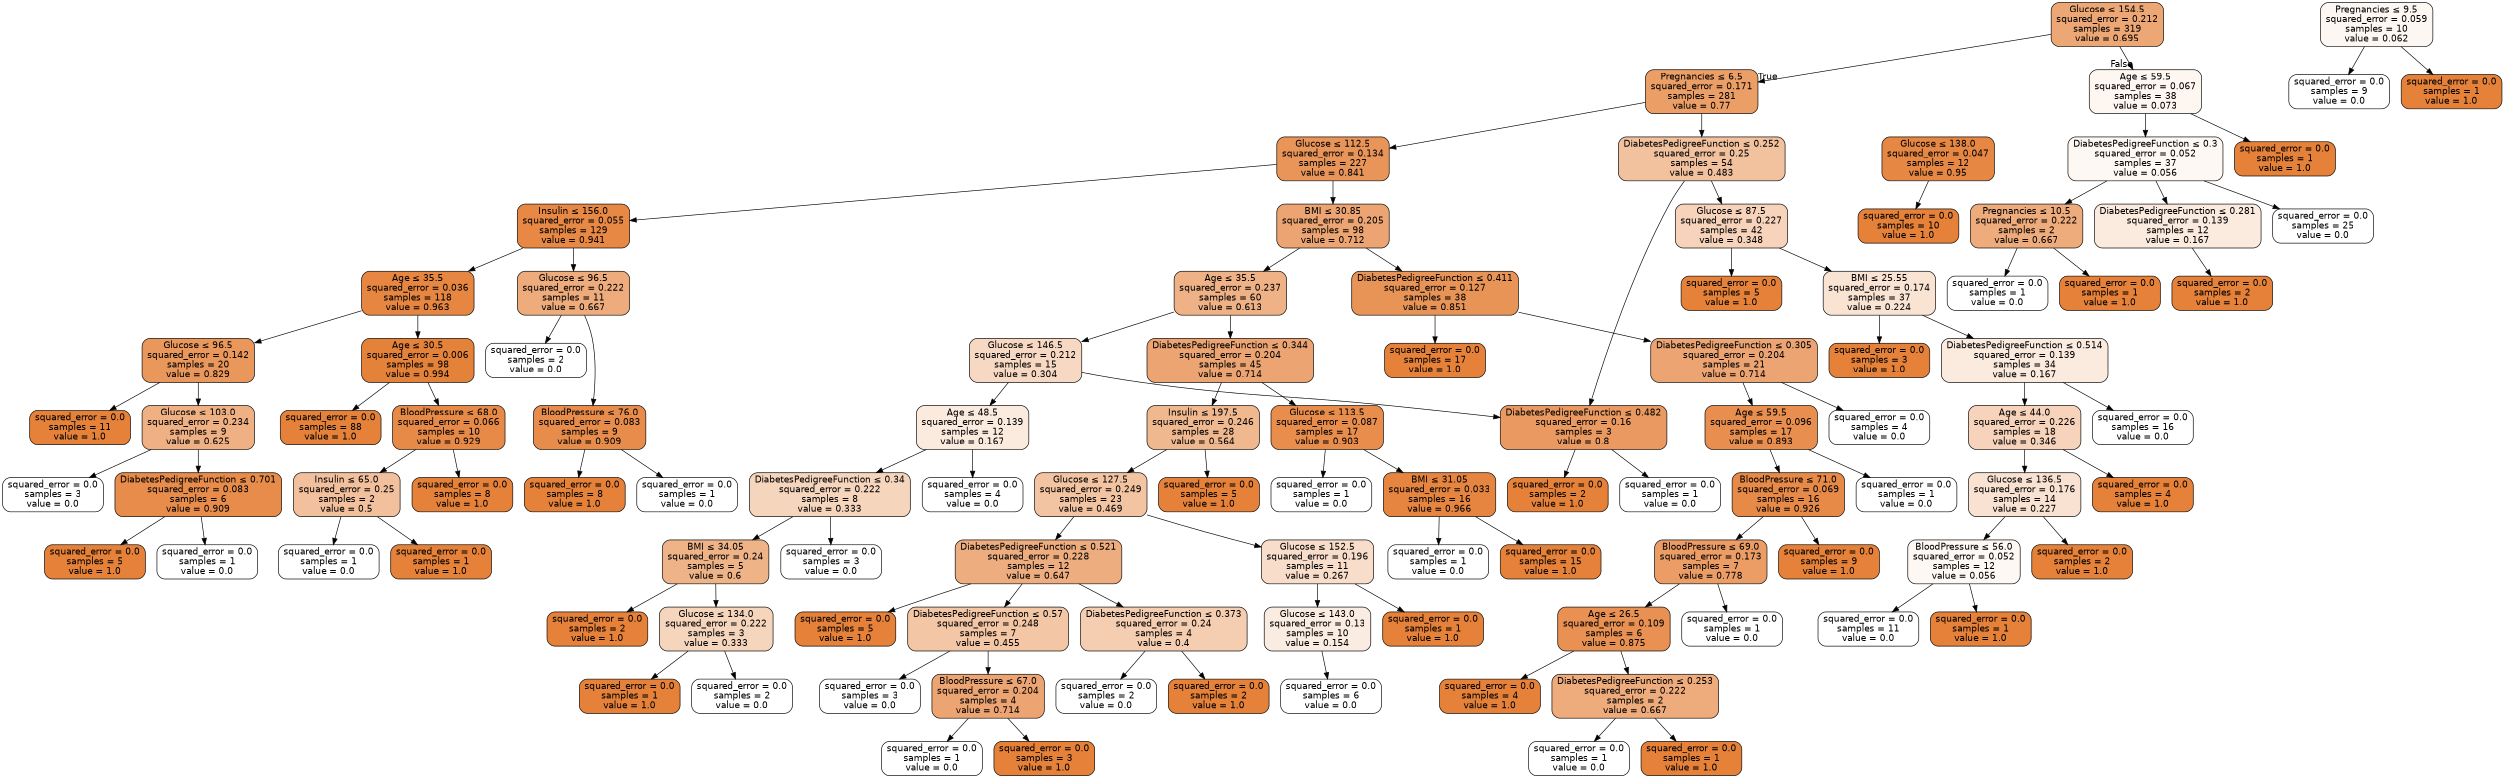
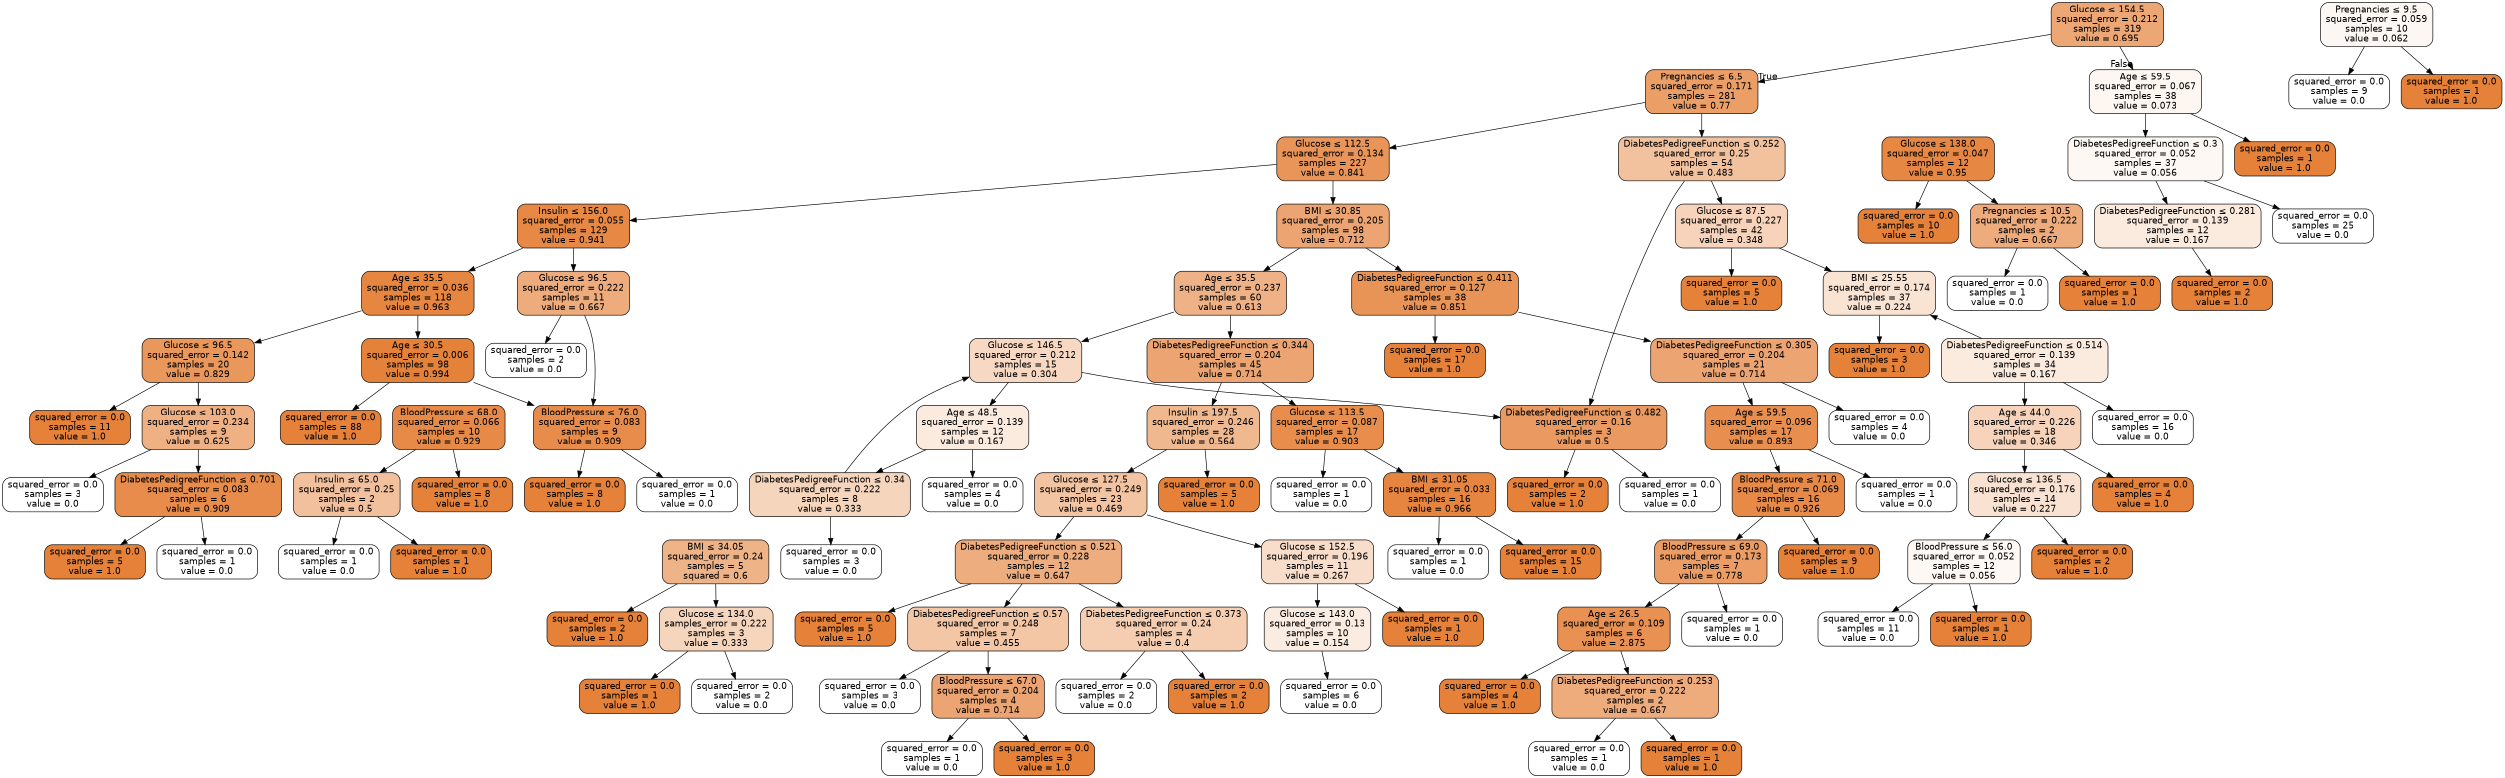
edge "DiabetesPedigreeFunction ≤ 0.3" -> "Pregnancies ≤ 10.5": now "Glucose ≤ 138.0" -> "Pregnancies ≤ 10.5"
edge "BMI ≤ 25.55" -> "DiabetesPedigreeFunction ≤ 0.514": reversed
edge "Age ≤ 30.5" -> "BloodPressure ≤ 68.0": now "Age ≤ 30.5" -> "BloodPressure ≤ 76.0"
node "DiabetesPedigreeFunction ≤ 0.482": text "value = 0.8" -> "value = 0.5"
edge "DiabetesPedigreeFunction ≤ 0.34" -> "BMI ≤ 34.05": now "DiabetesPedigreeFunction ≤ 0.34" -> "Glucose ≤ 146.5"
node "BMI ≤ 34.05": text "value = 0.6" -> "squared = 0.6"
node "Glucose ≤ 134.0": text "squared_error = 0.222" -> "samples_error = 0.222"
node "Age ≤ 26.5": text "value = 0.875" -> "value = 2.875"
